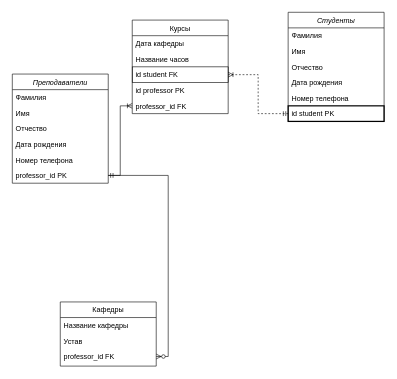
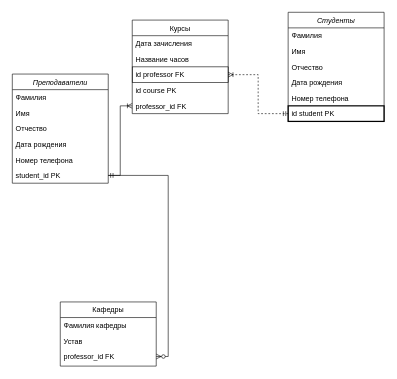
node "Дата кафедры": label "Дата кафедры" -> "Дата зачисления"
node "id student FK": label "id student FK" -> "id professor FK"
node "id professor PK": label "id professor PK" -> "id course PK"
node "professor_id PK": label "professor_id PK" -> "student_id PK"
node "Название кафедры": label "Название кафедры" -> "Фамилия кафедры"
